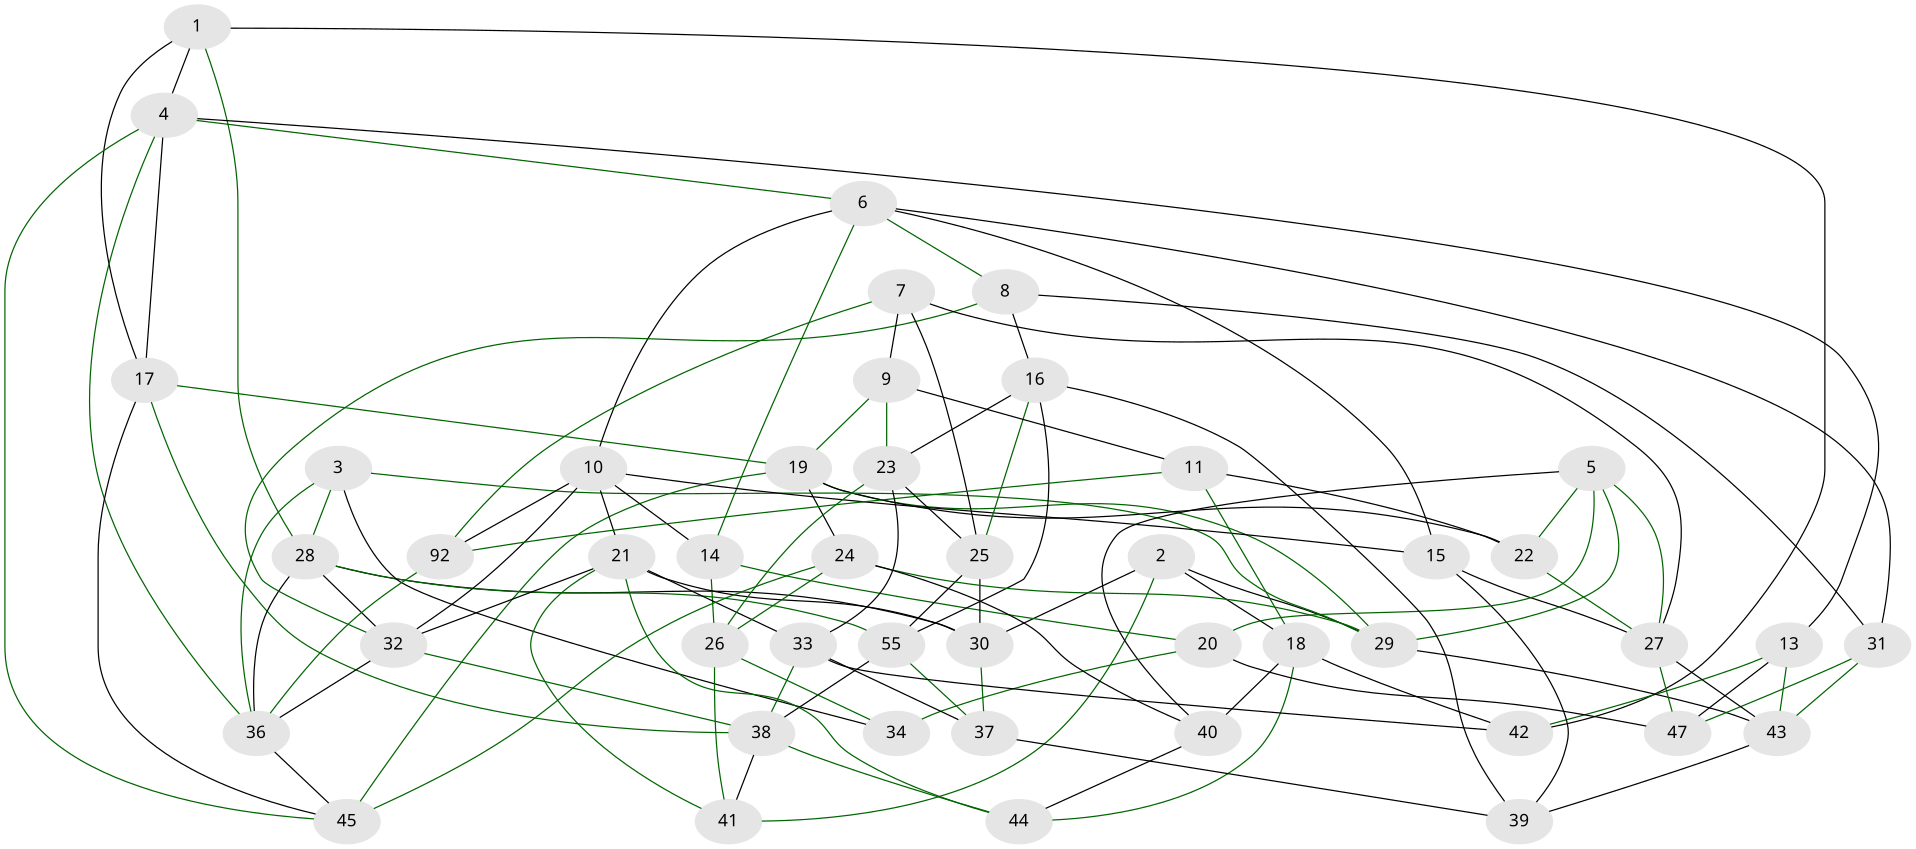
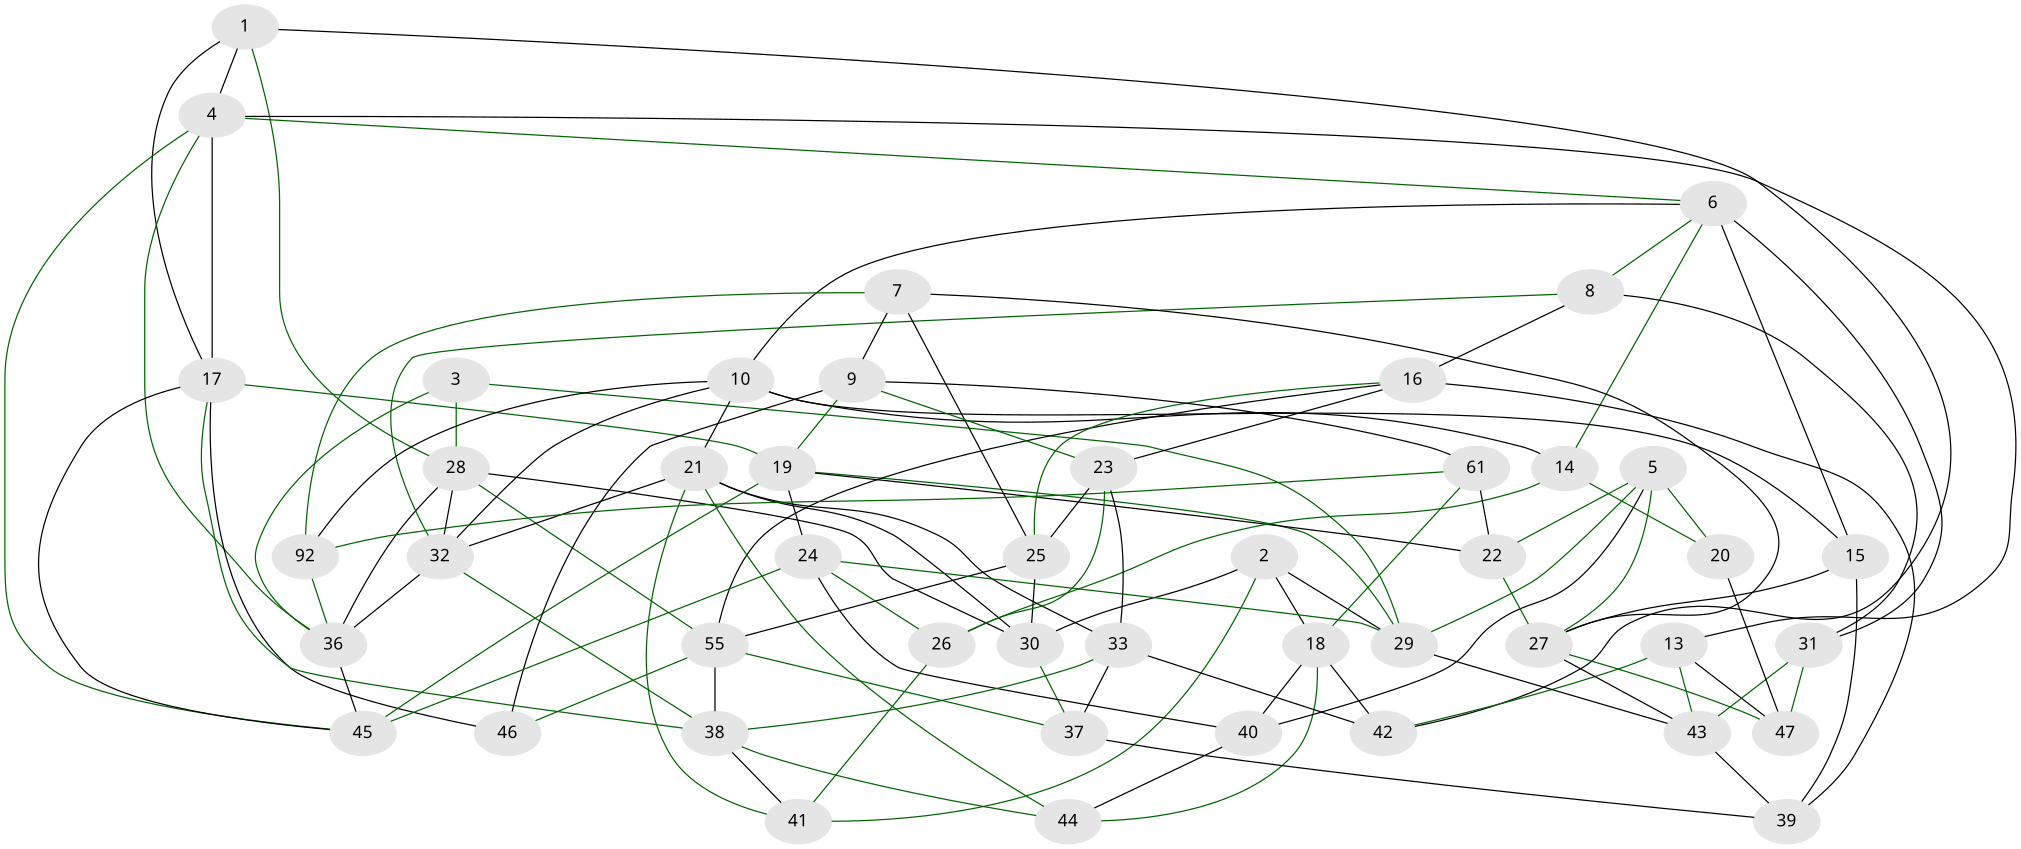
node "11": label "11" -> "61"
node "46": added
node "34": removed
